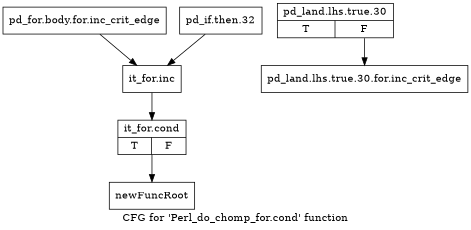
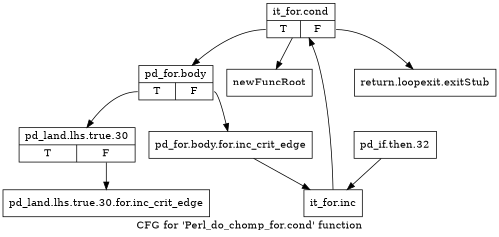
node "pd_for.body": added
node "return.loopexit.exitStub": added
